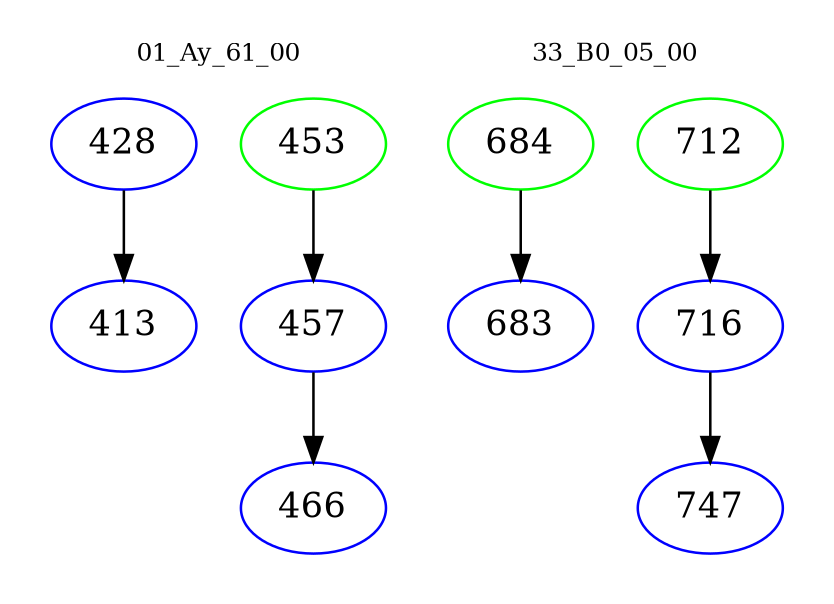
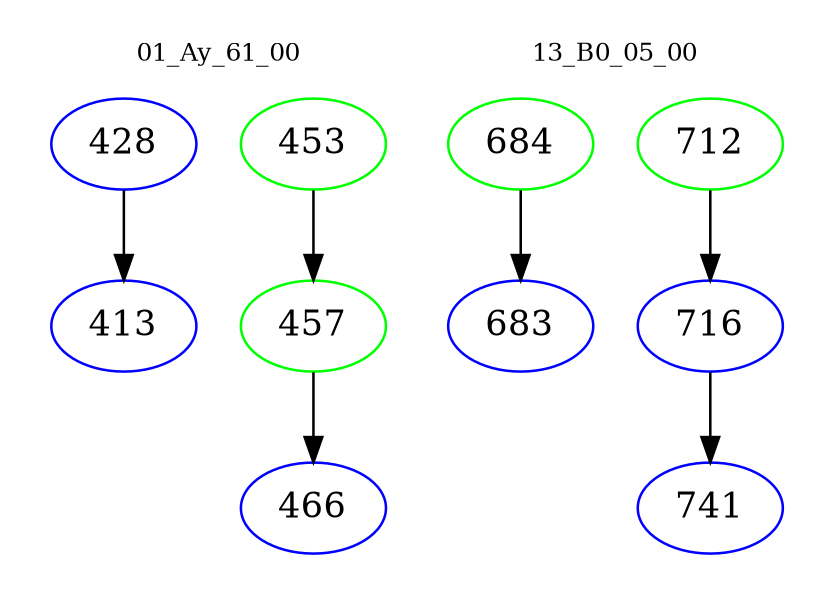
cluster "33_B0_05_00": label "33_B0_05_00" -> "13_B0_05_00"
node "457": color blue -> green
node "747": label "747" -> "741"
